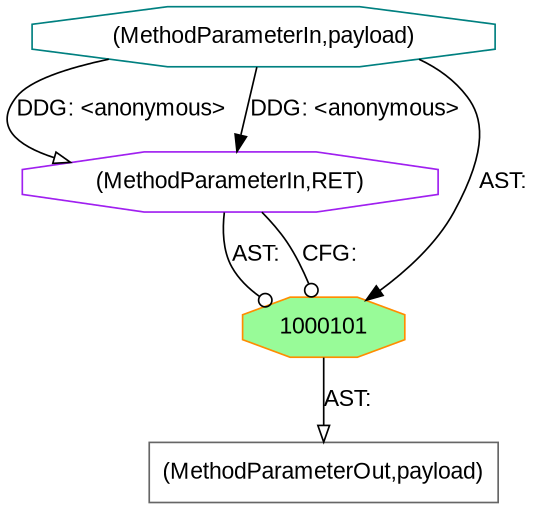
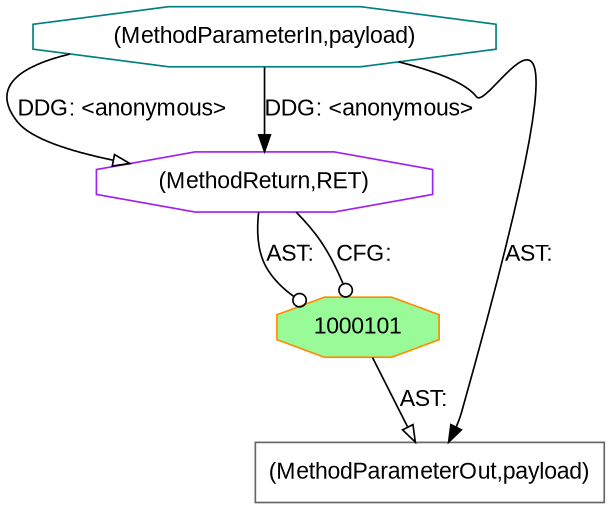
edge "(MethodParameterIn,payload)" -> "1000101": now "(MethodParameterIn,payload)" -> "(MethodParameterOut,payload)"
node "(MethodParameterIn,RET)": label "(MethodParameterIn,RET)" -> "(MethodReturn,RET)"
